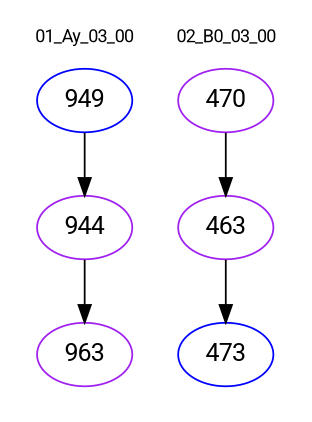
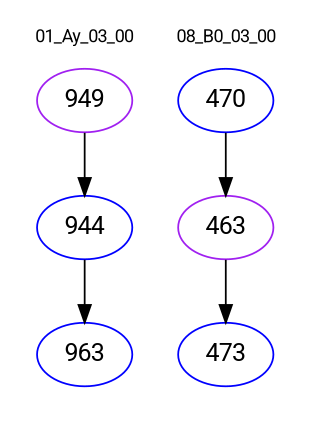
cluster "02_B0_03_00": label "02_B0_03_00" -> "08_B0_03_00"
node "949": color blue -> purple
node "470": color purple -> blue
node "944": color purple -> blue
node "963": color purple -> blue
